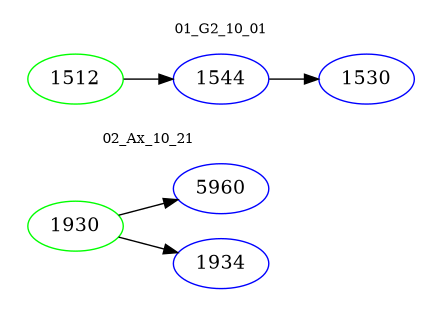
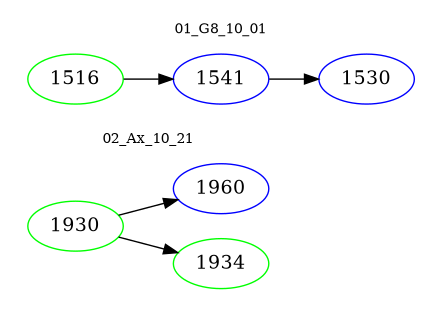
cluster "01_G2_10_01": label "01_G2_10_01" -> "01_G8_10_01"
node "1512": label "1512" -> "1516"
node "1544": label "1544" -> "1541"
node "5960": label "5960" -> "1960"
node "1934": color blue -> green
